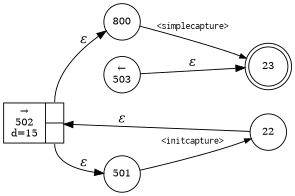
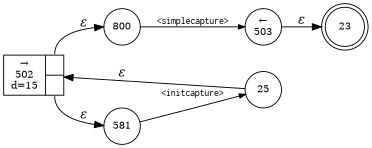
edge "800" -> "23": now "800" -> "← 503"
node "22": label "22" -> "25"
node "501": label "501" -> "581"
